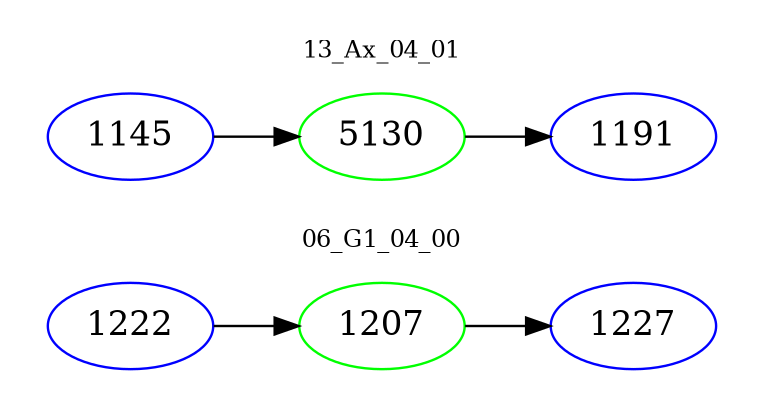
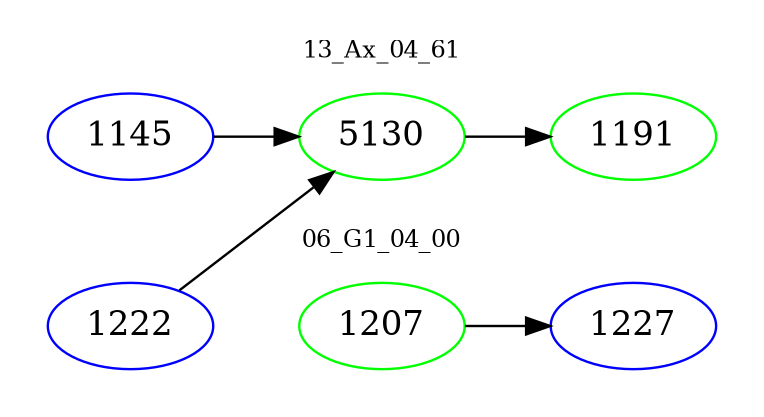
cluster "13_Ax_04_01": label "13_Ax_04_01" -> "13_Ax_04_61"
node "1191": color blue -> green
edge "1222" -> "1207": now "1222" -> "5130"
